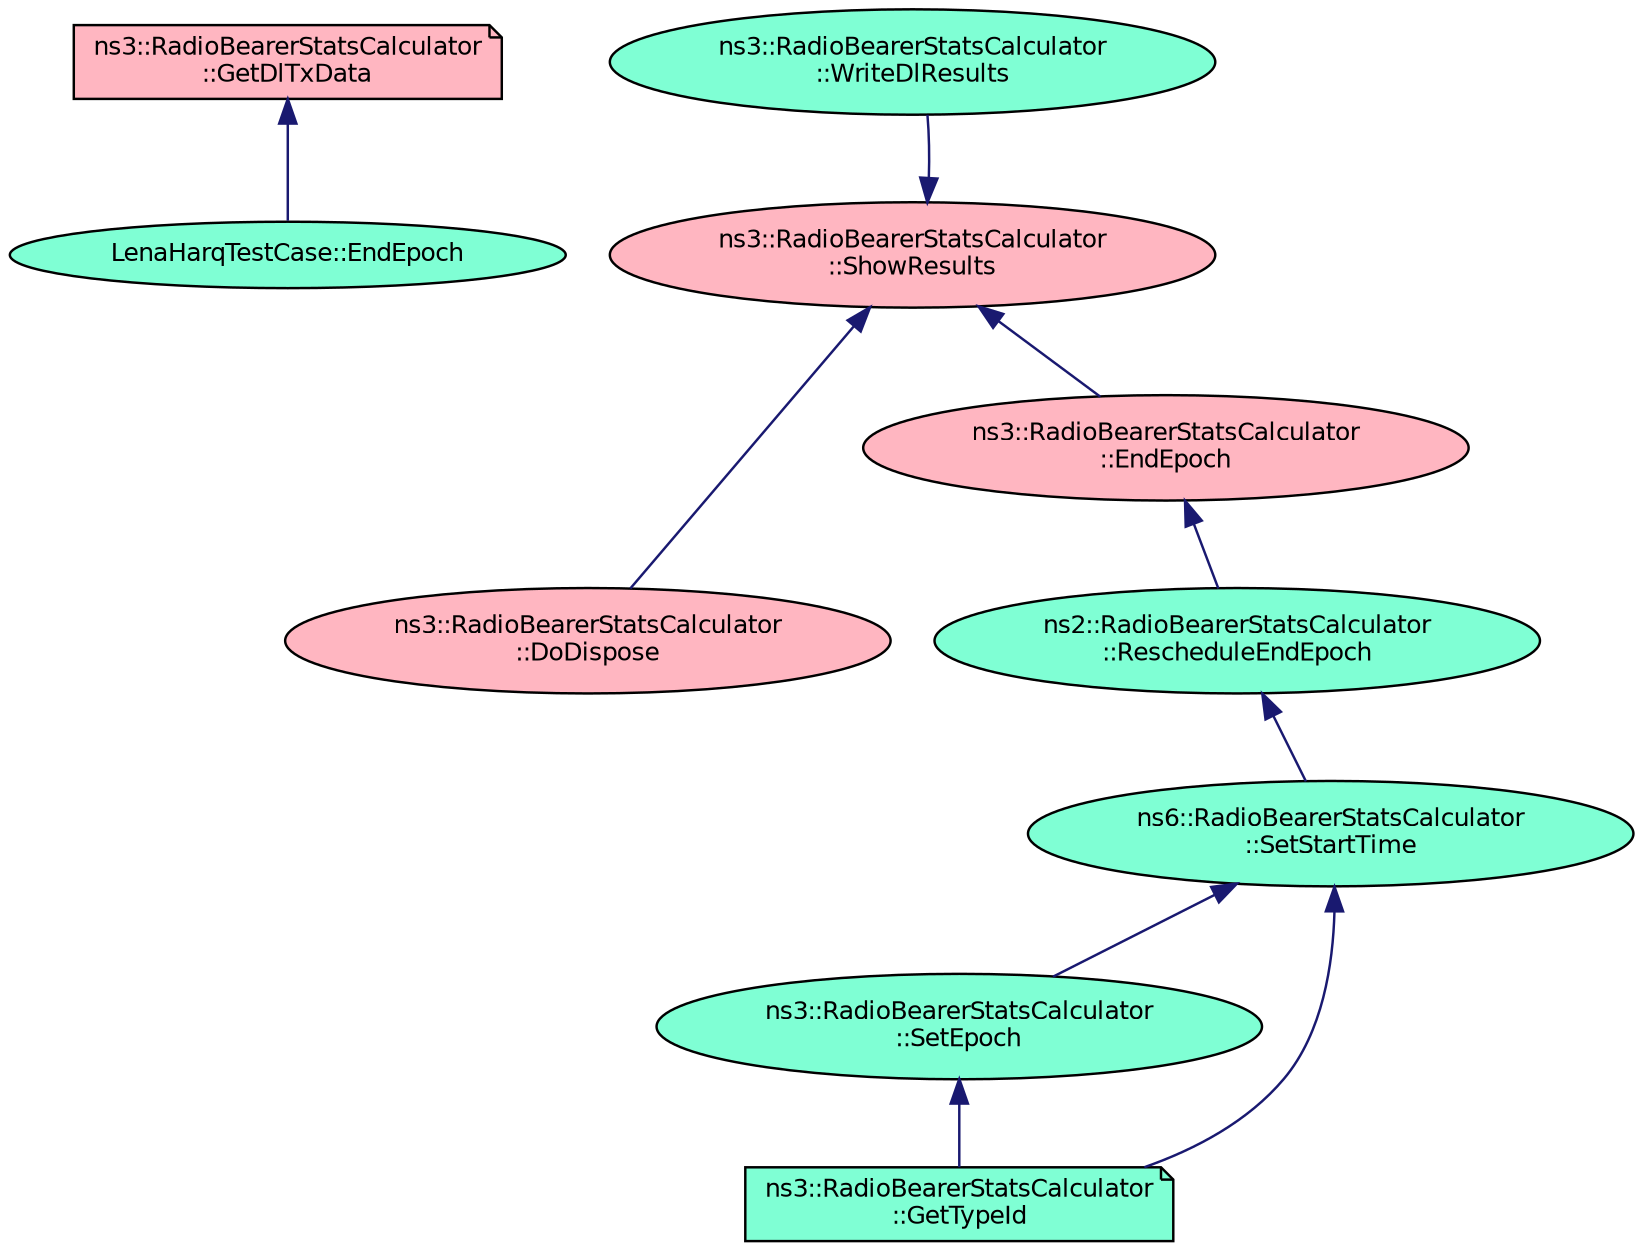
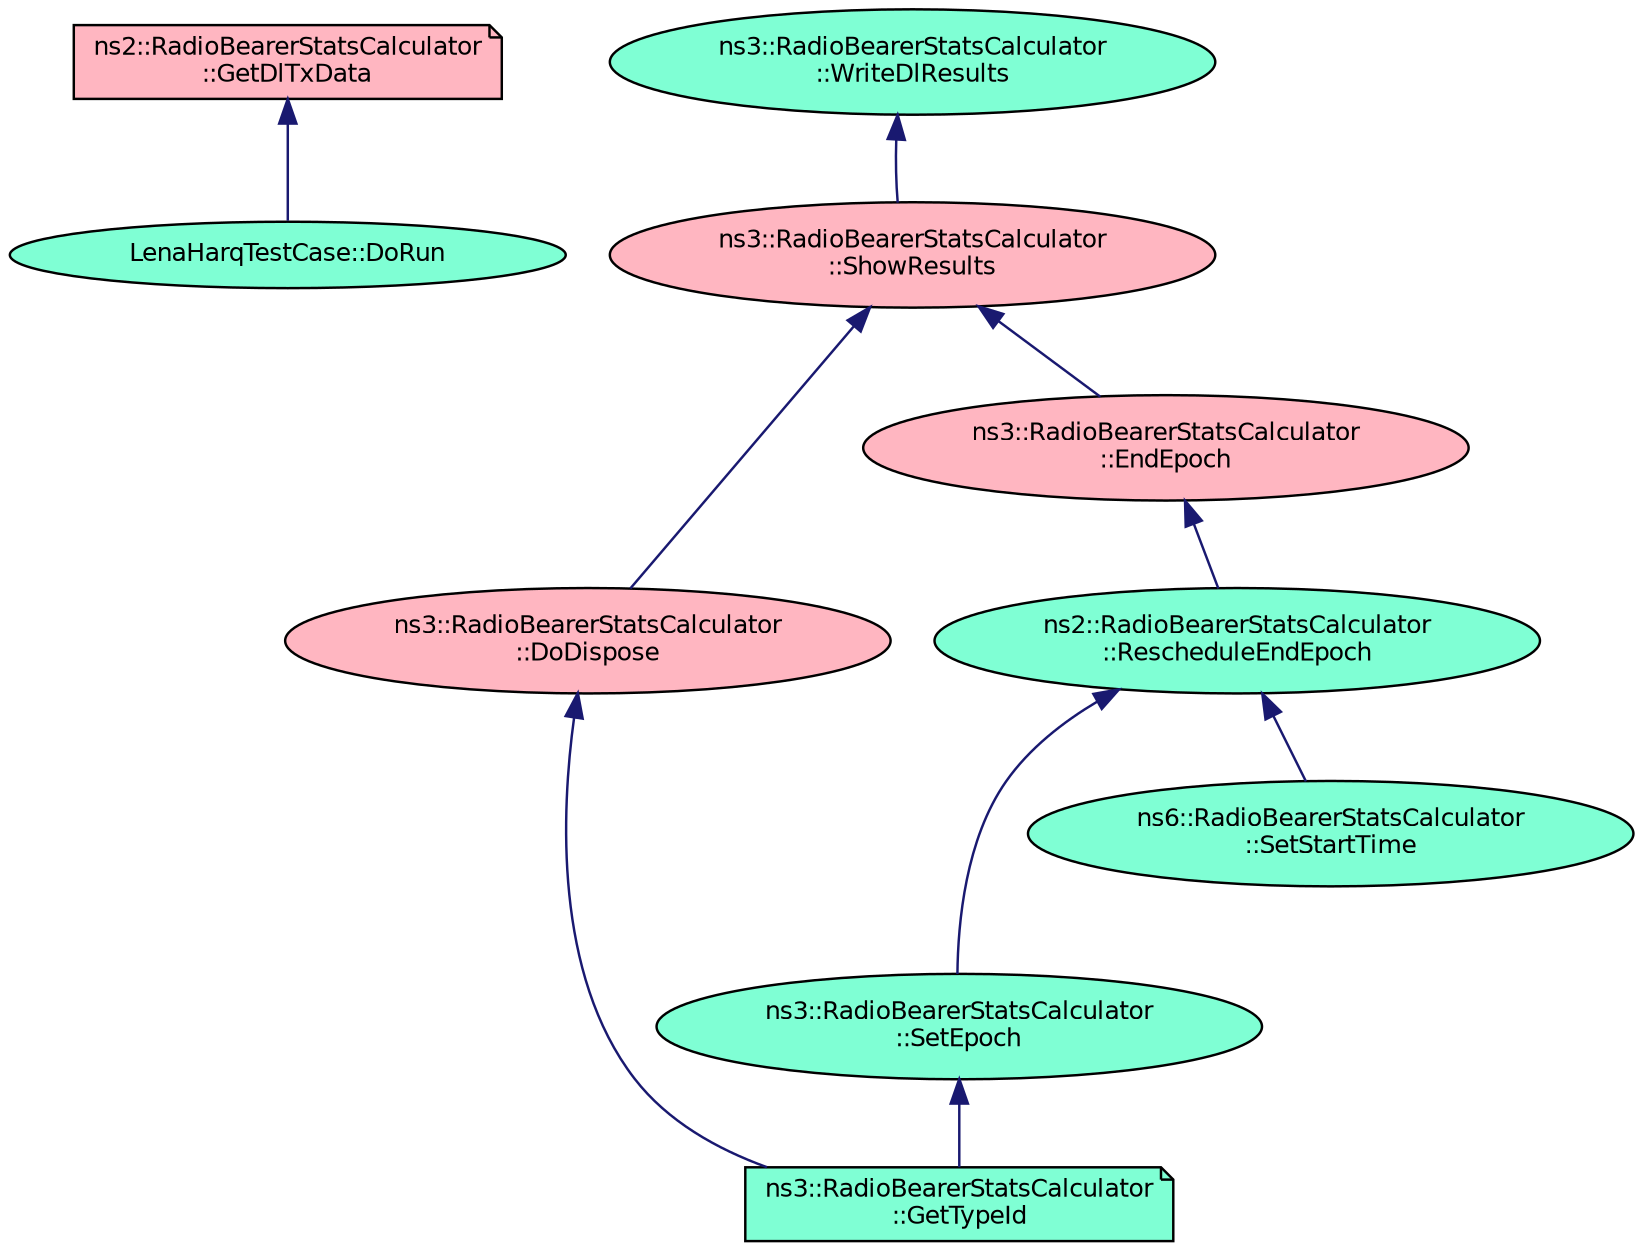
node "ns3::RadioBearerStatsCalculator ::GetDlTxData": label "ns3::RadioBearerStatsCalculator ::GetDlTxData" -> "ns2::RadioBearerStatsCalculator ::GetDlTxData"
edge "ns3::RadioBearerStatsCalculator ::WriteDlResults" -> "ns3::RadioBearerStatsCalculator ::ShowResults": reversed
node "LenaHarqTestCase::EndEpoch": label "LenaHarqTestCase::EndEpoch" -> "LenaHarqTestCase::DoRun"
edge "ns3::RadioBearerStatsCalculator ::SetEpoch" -> "ns6::RadioBearerStatsCalculator ::SetStartTime": now "ns3::RadioBearerStatsCalculator ::SetEpoch" -> "ns2::RadioBearerStatsCalculator ::RescheduleEndEpoch"
edge "ns3::RadioBearerStatsCalculator ::GetTypeId" -> "ns6::RadioBearerStatsCalculator ::SetStartTime": now "ns3::RadioBearerStatsCalculator ::GetTypeId" -> "ns3::RadioBearerStatsCalculator ::DoDispose"
